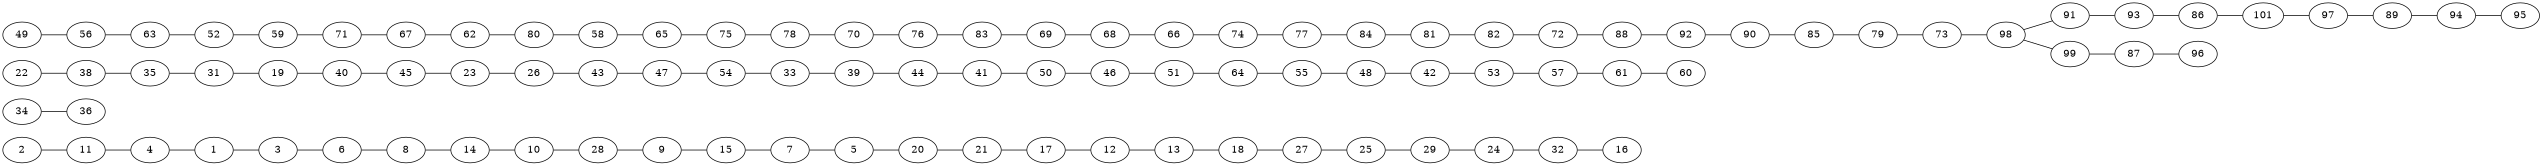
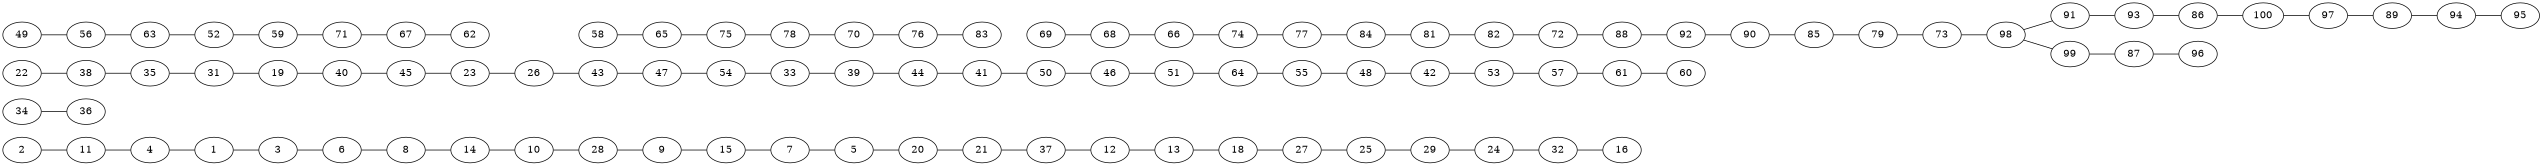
node "101": label "101" -> "100"
node "80": removed
edge "83" -- "69": removed
node "17": label "17" -> "37"
